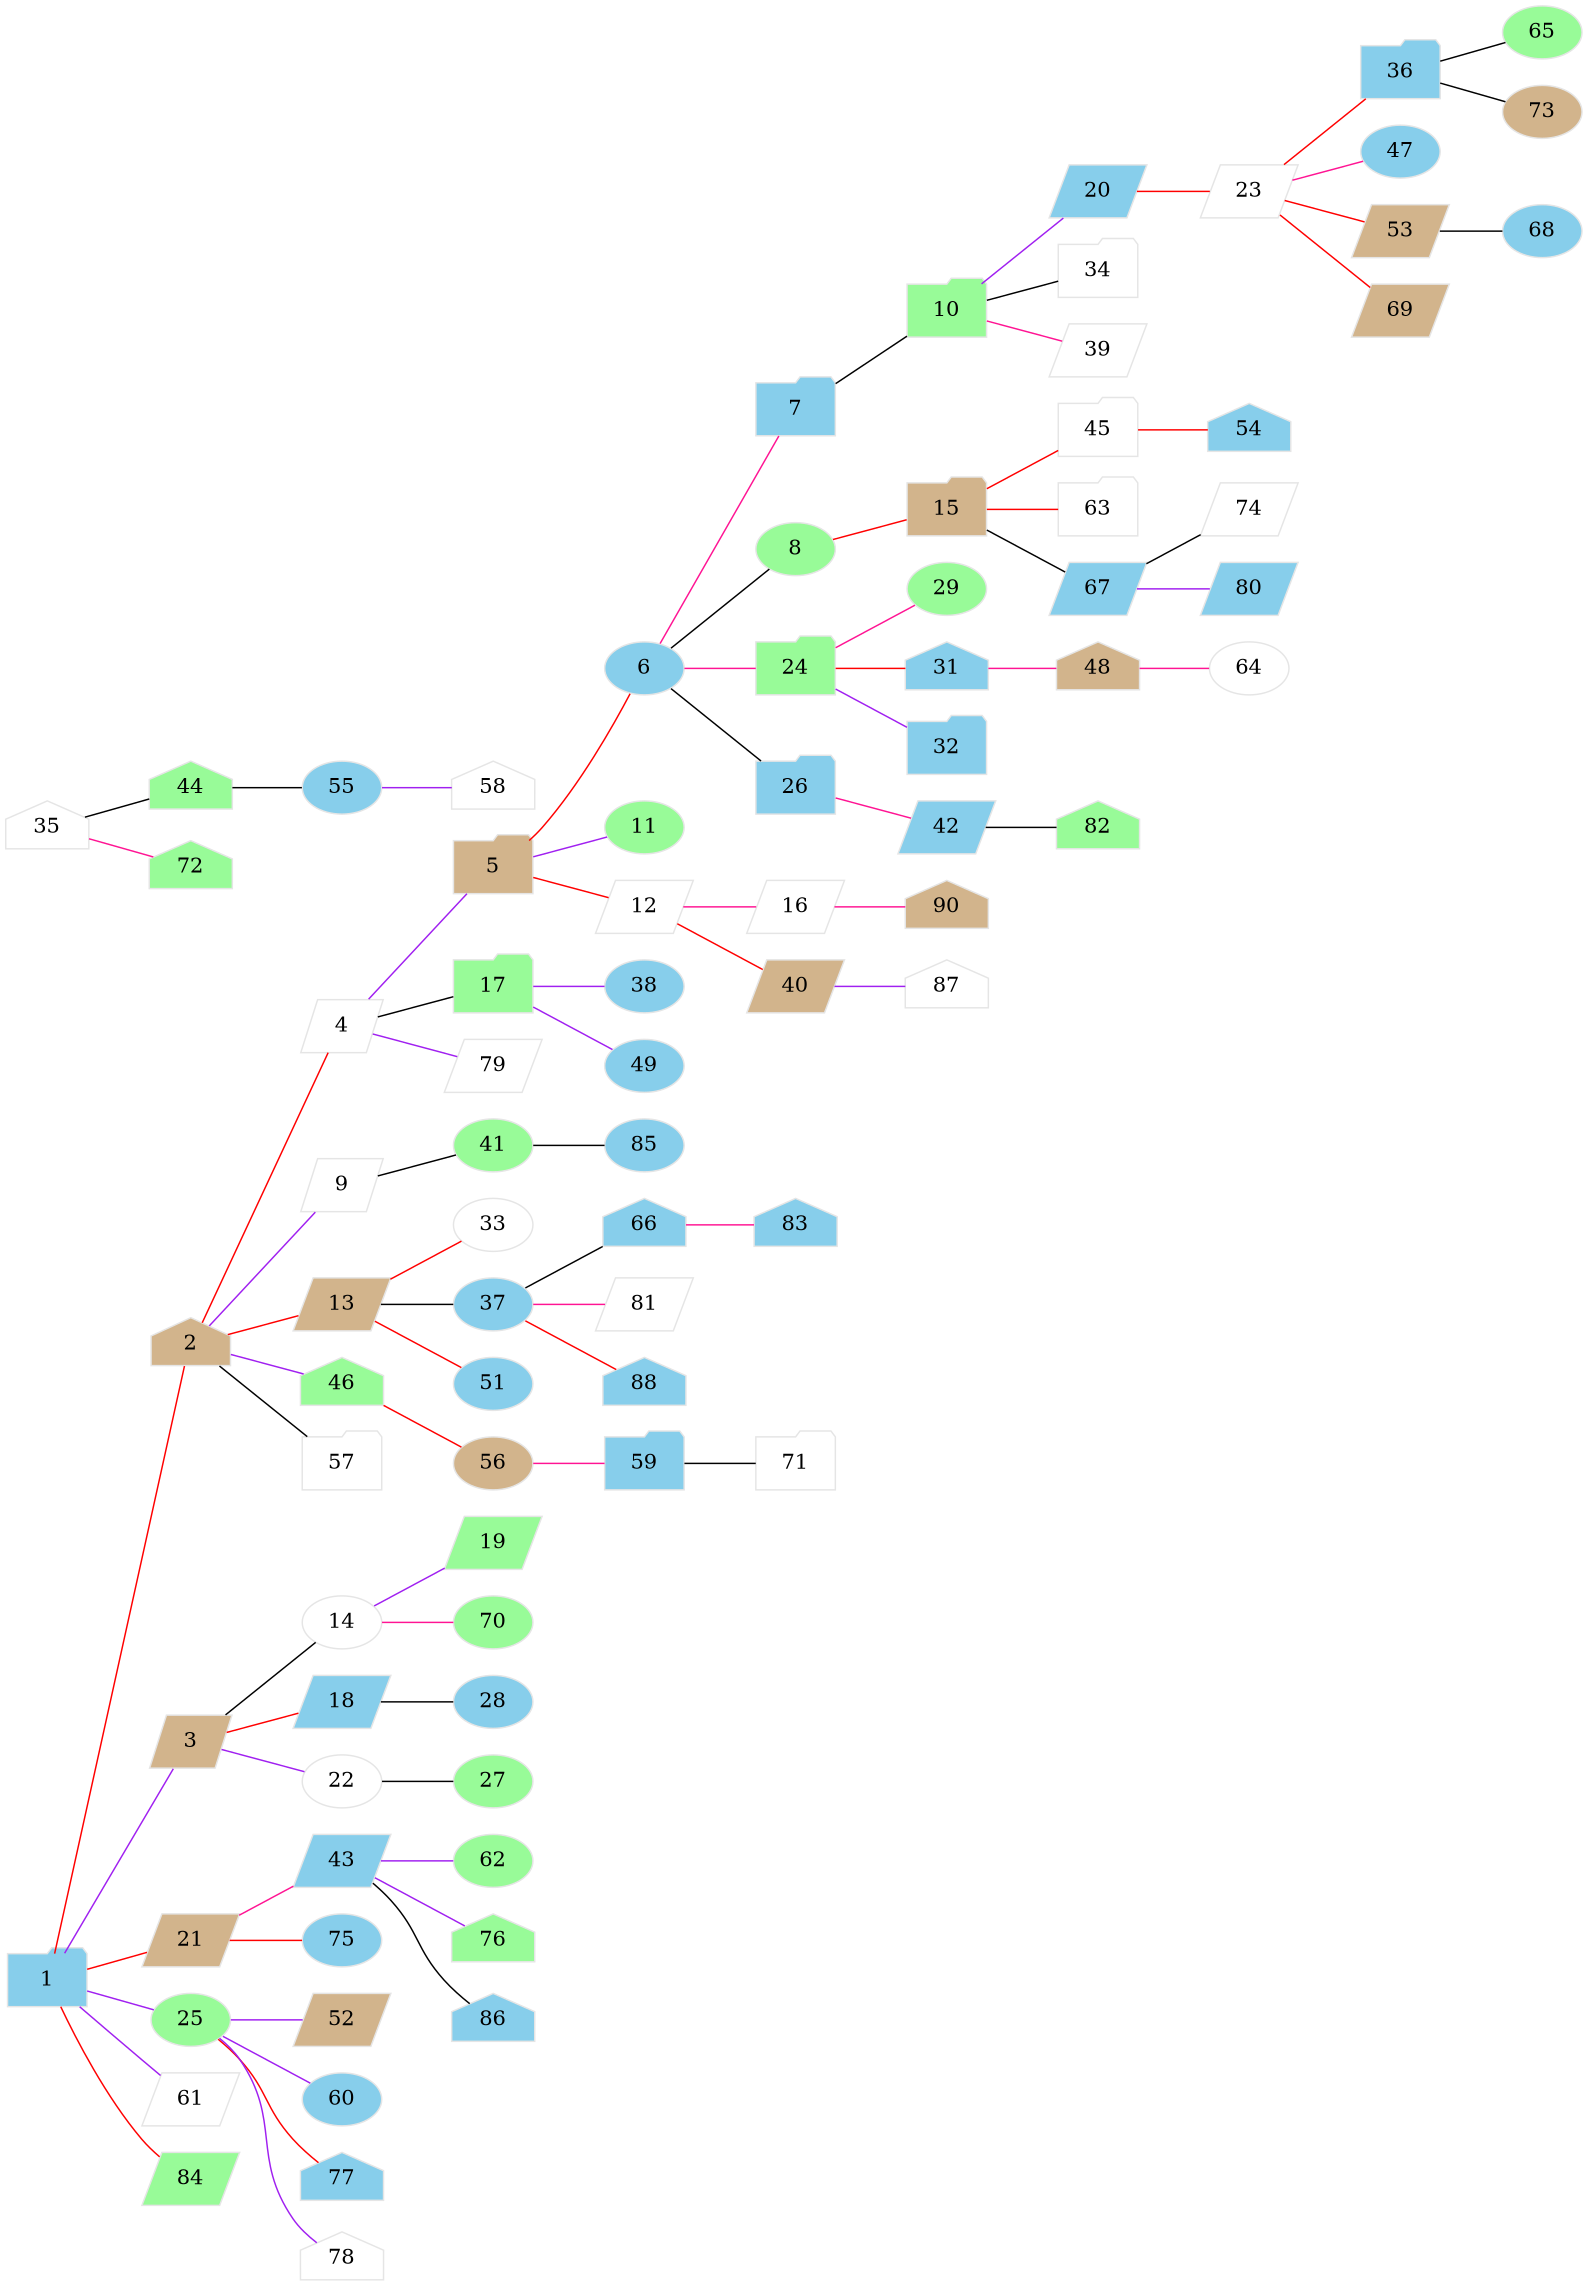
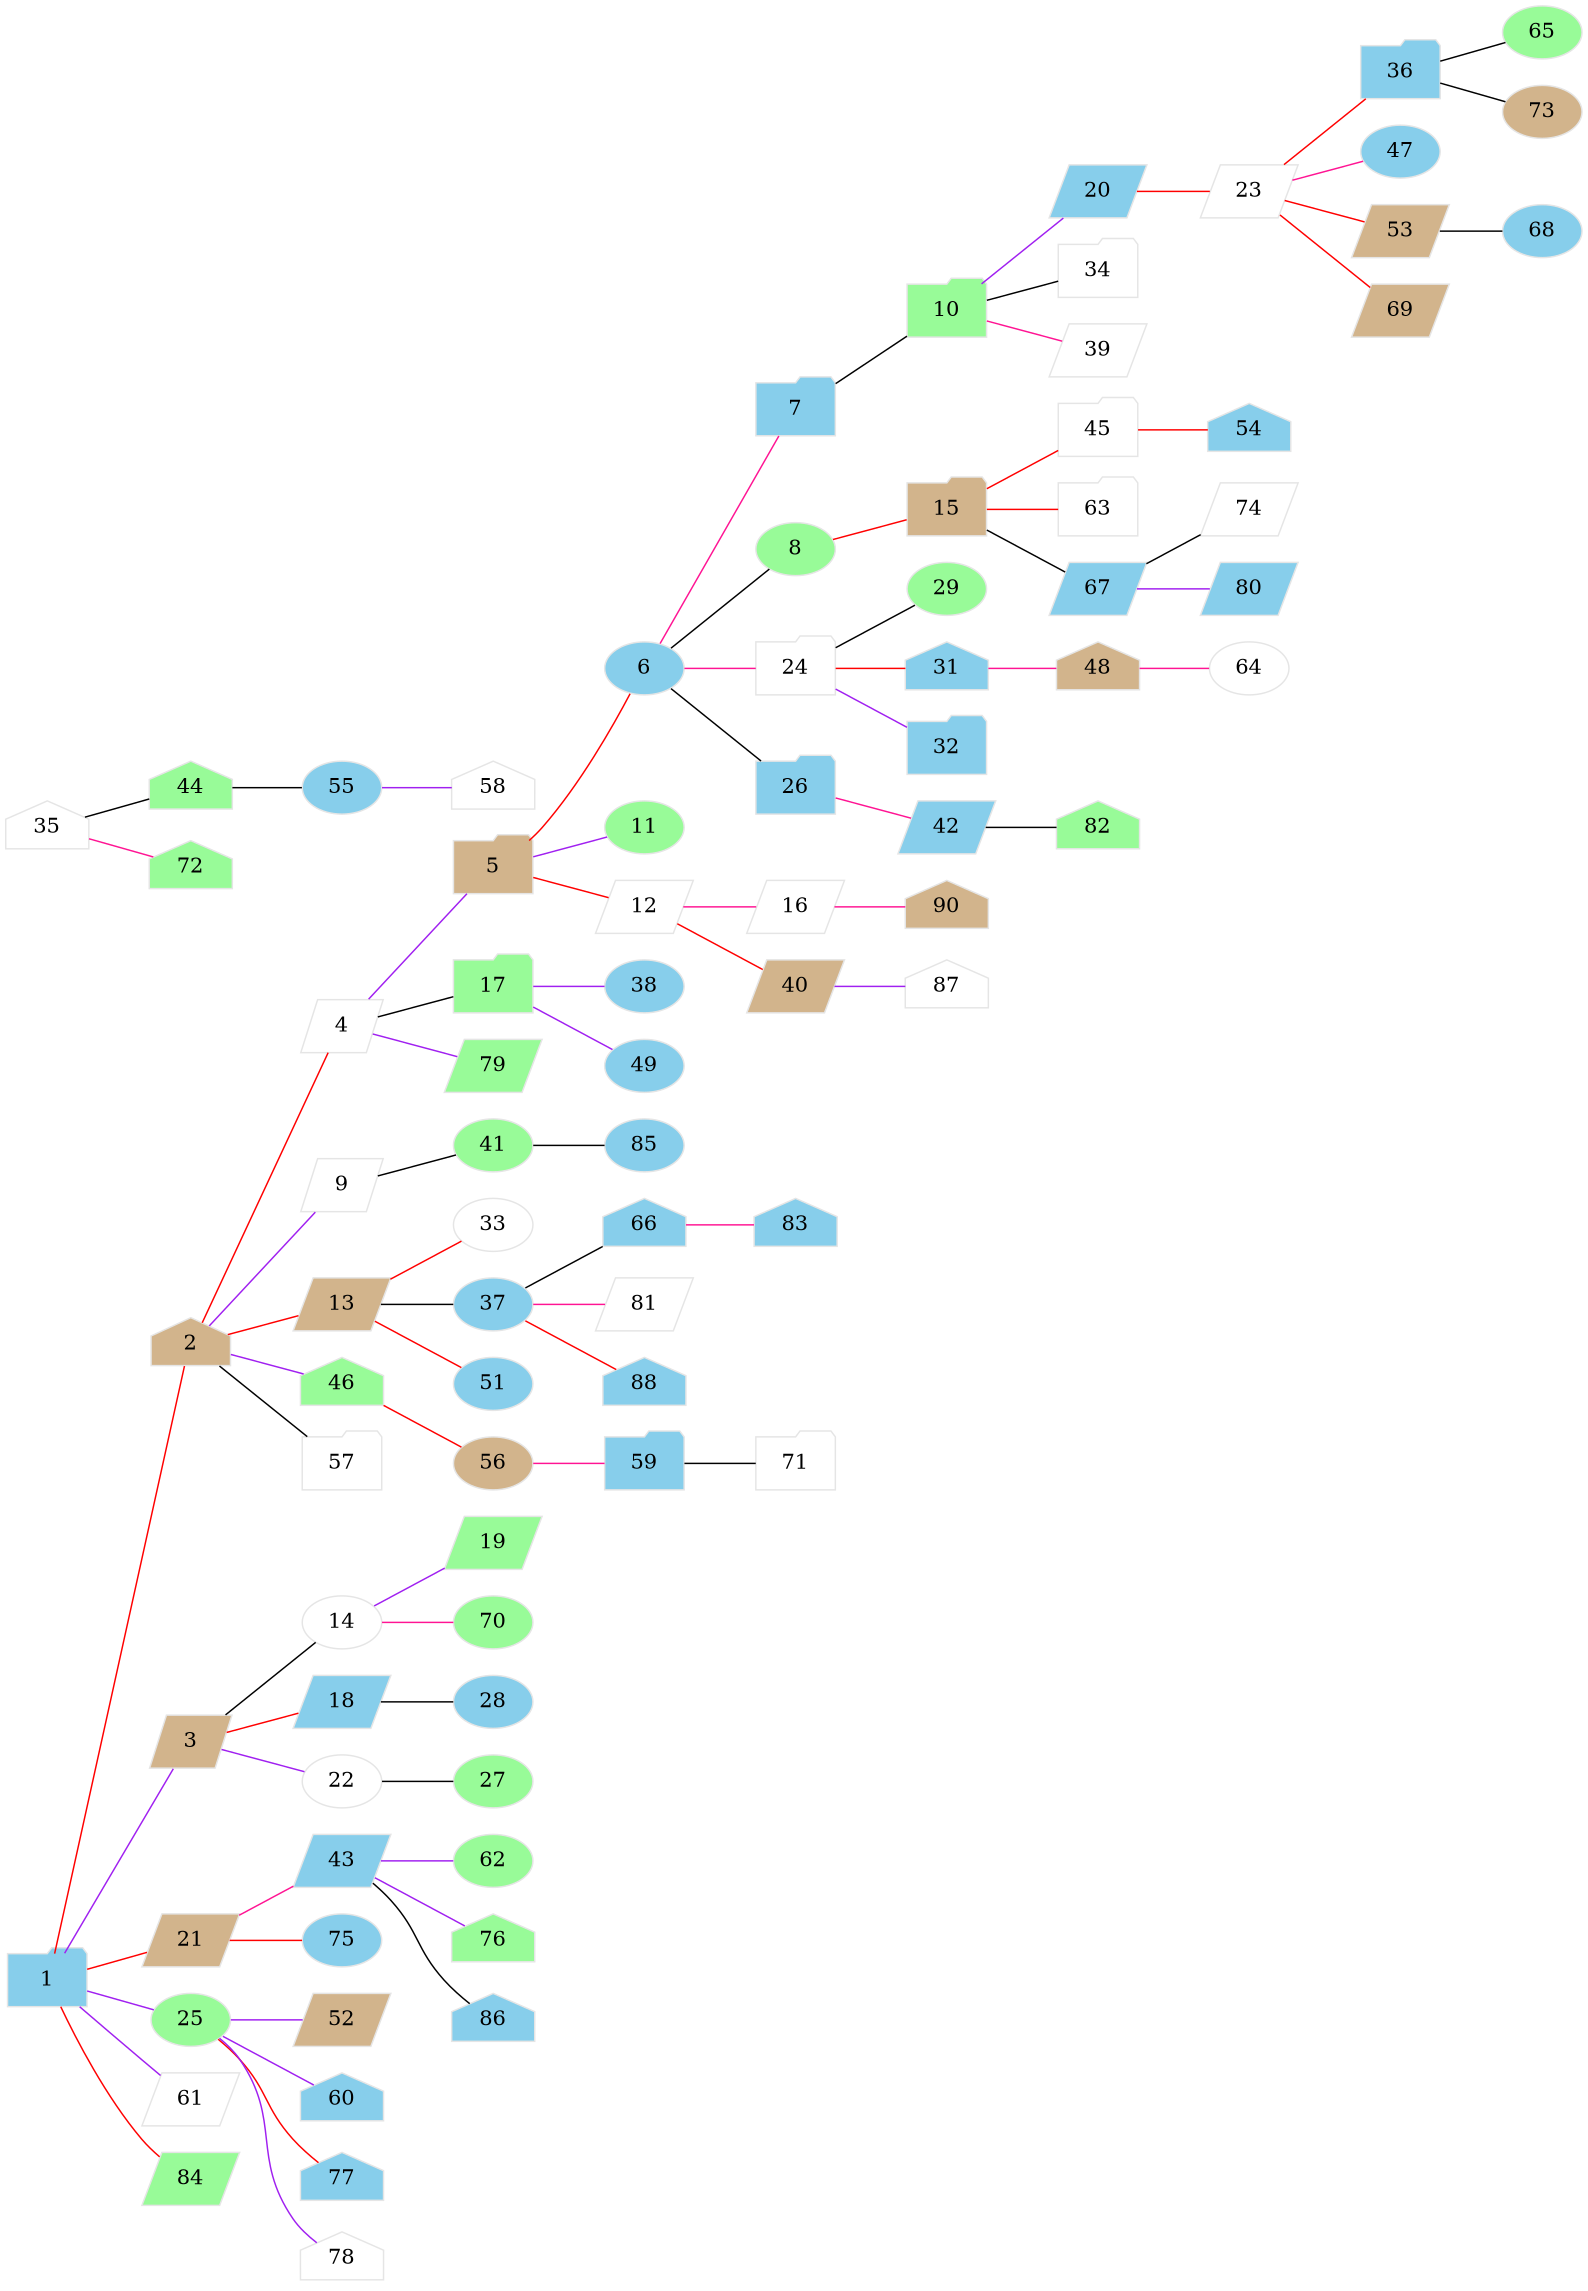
edge "29" -- "24": color deeppink -> black
node "24": fillcolor palegreen -> white
node "79": fillcolor white -> palegreen
node "60": shape ellipse -> house
